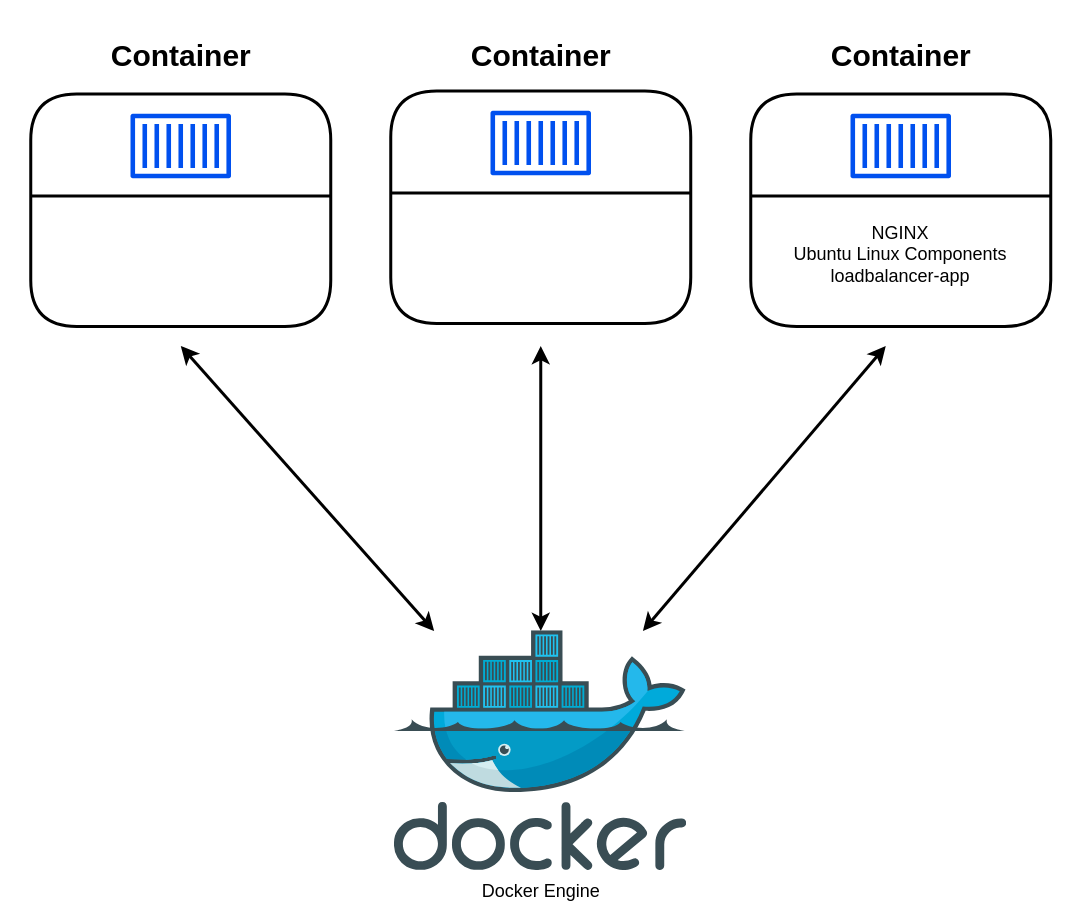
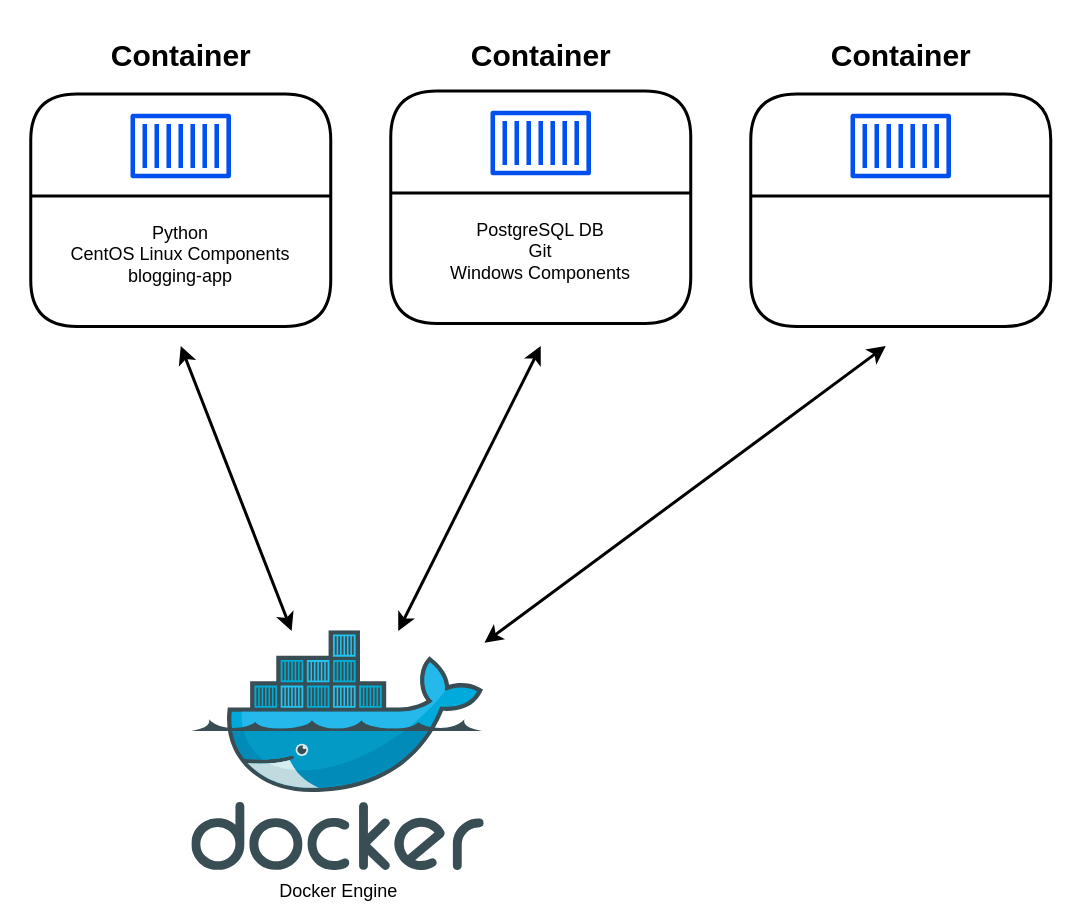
node "PostgreSQL DB Git Windows Components": added
node "Python CentOS Linux Components blogging-app": added
node "NGINX Ubuntu Linux Components loadbalancer-app": removed
node "Docker Engine": moved (541, 751) -> (338, 751)
